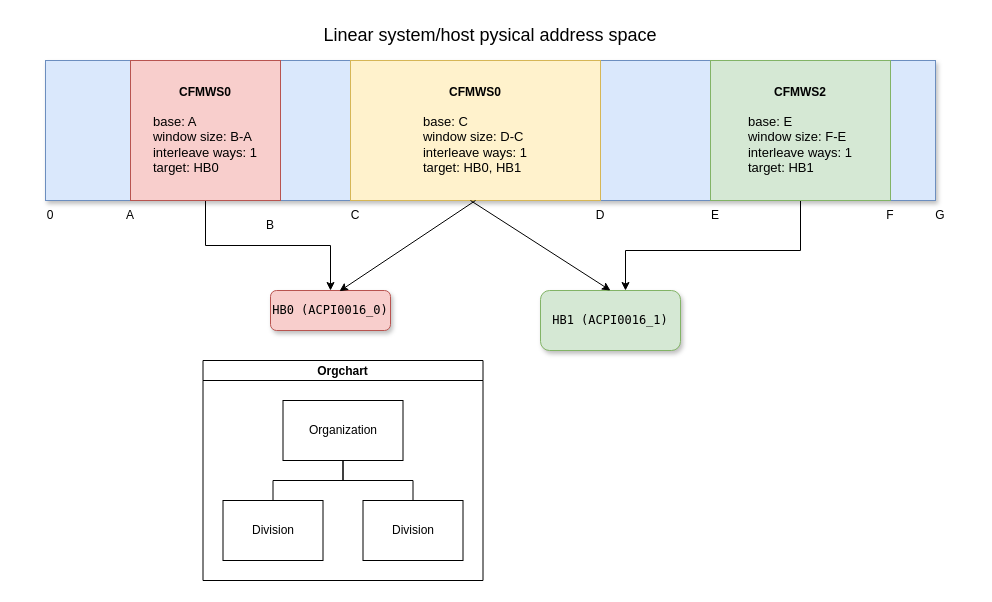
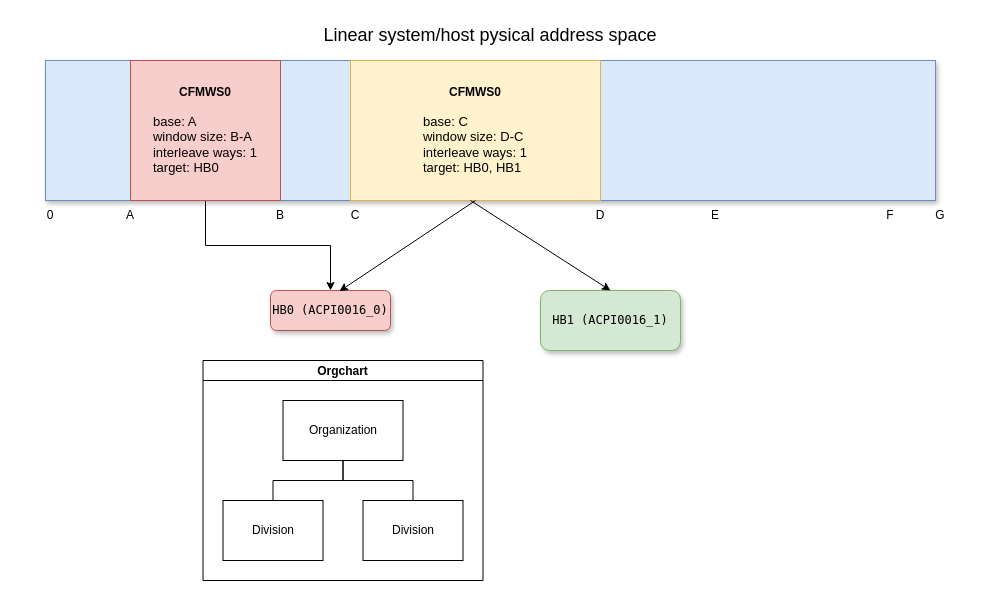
node "CFMWS2 base: E window size: F-E interleave ways: 1 target: HB1": removed
node "B": moved (271, 226) -> (281, 216)
edge "CFMWS2 base: E window size: F-E interleave ways: 1 target: HB1" -> "HB1 (ACPI0016_1)": removed
